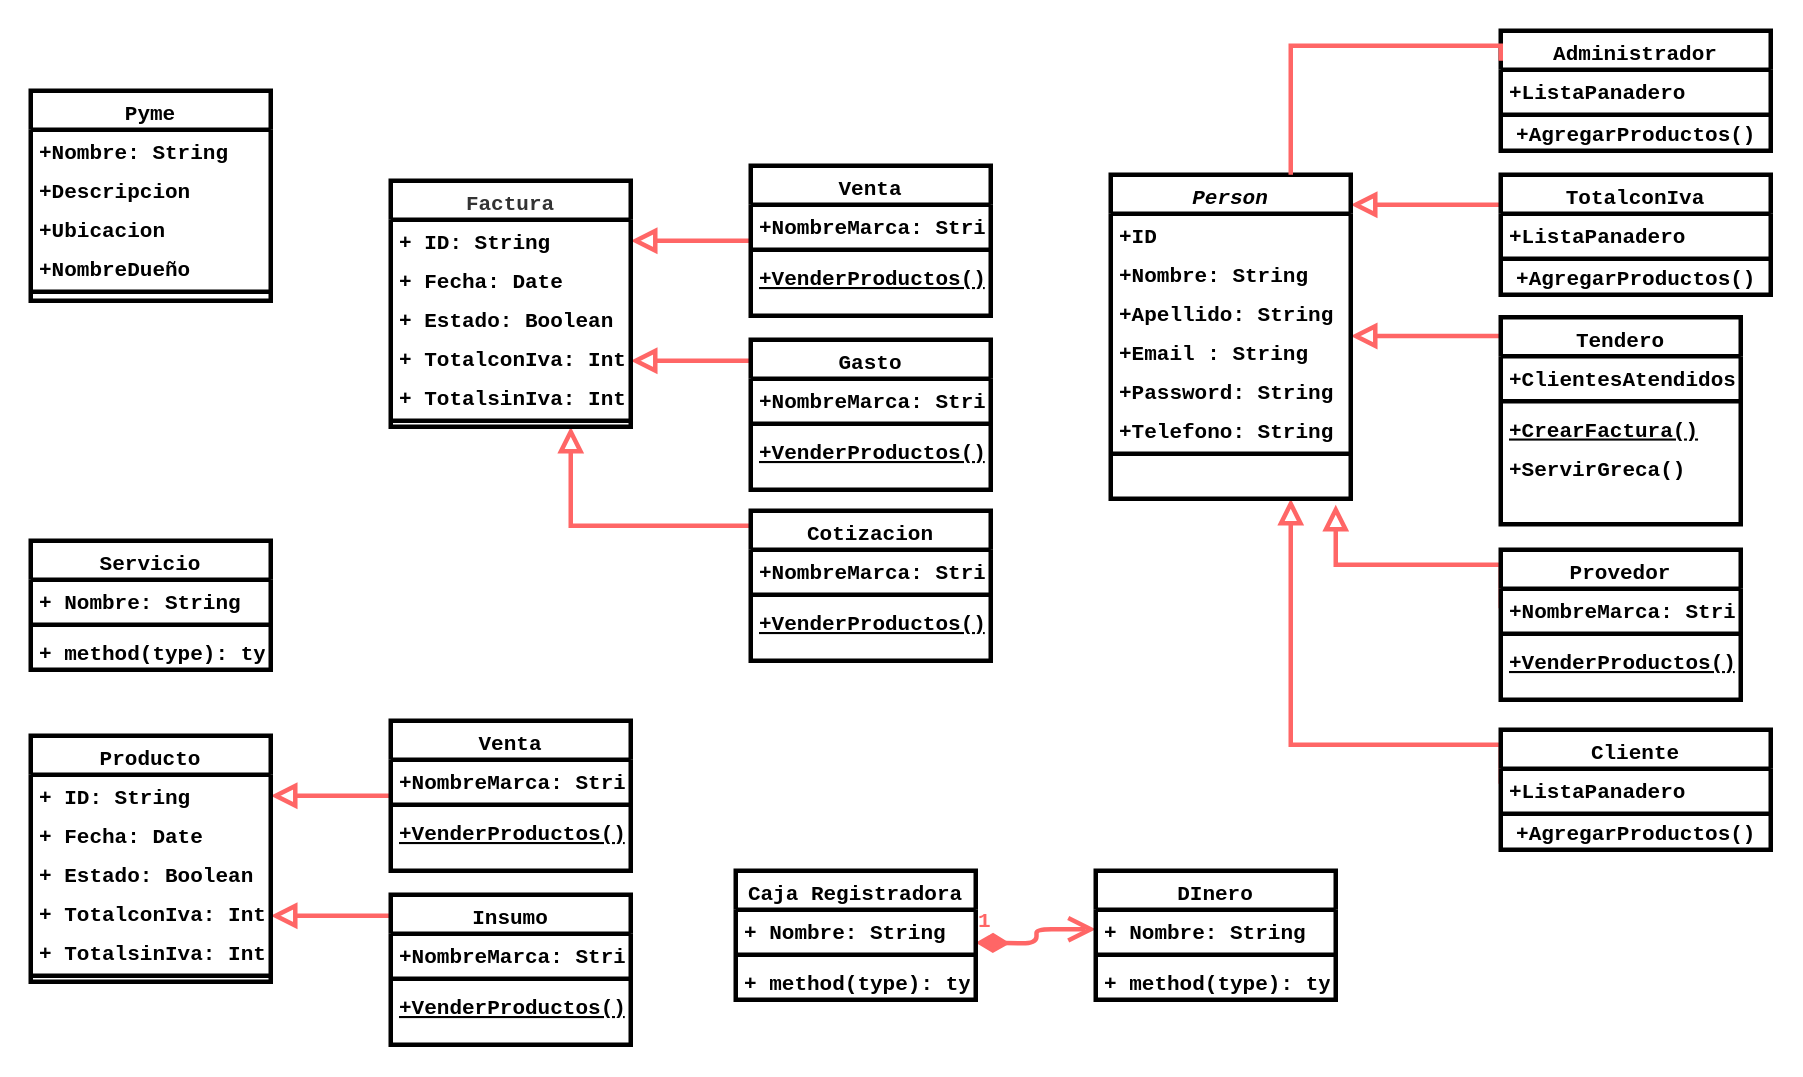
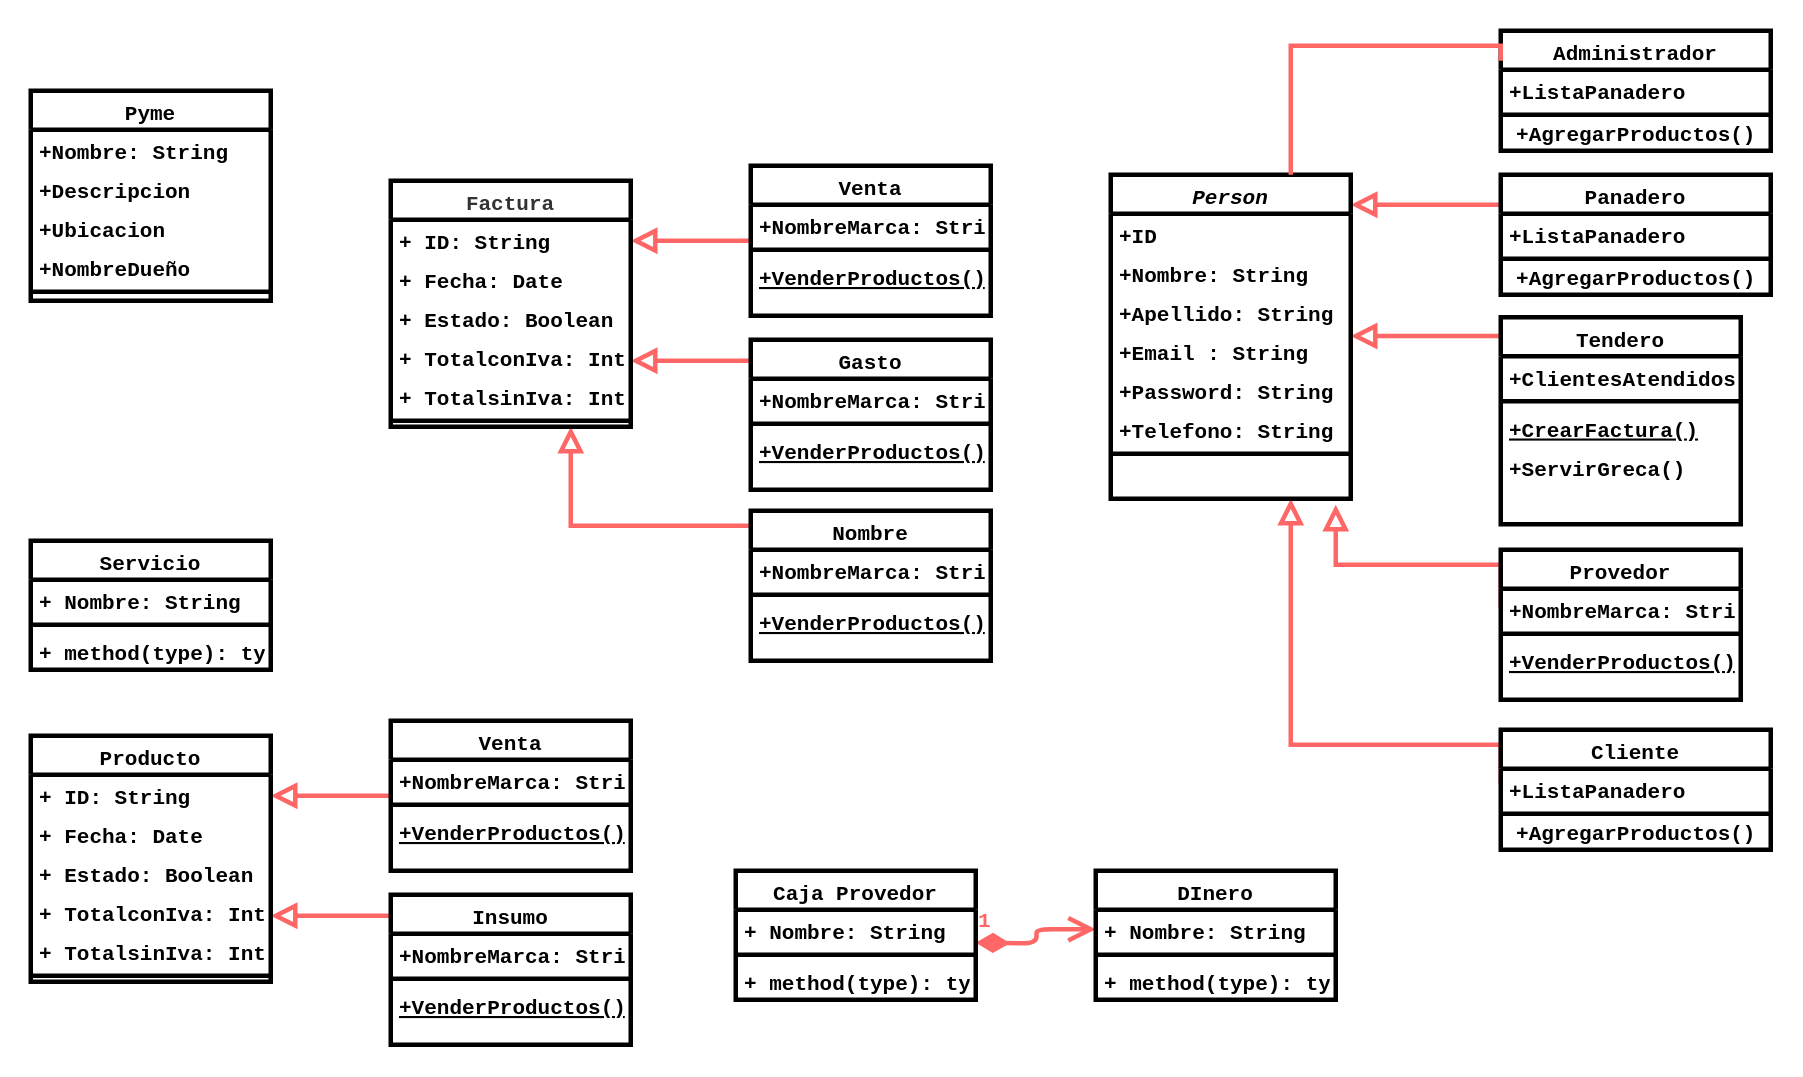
node "TotalconIva": label "TotalconIva" -> "Panadero"
node "Cotizacion": label "Cotizacion" -> "Nombre"
node "Caja Registradora": label "Caja Registradora" -> "Caja Provedor"
